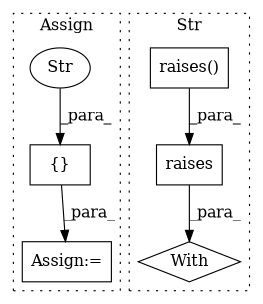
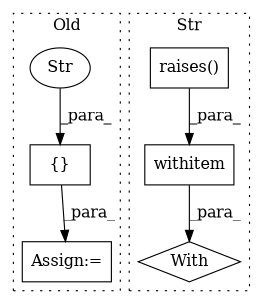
cluster "Assign": label "Assign" -> "Old"
node "raises": label "raises" -> "withitem"
